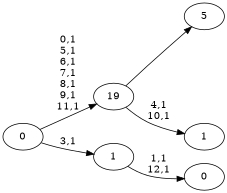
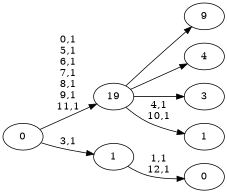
node "5": label "5" -> "9"
node "4": added
node "3": added
